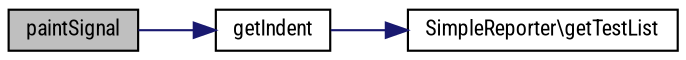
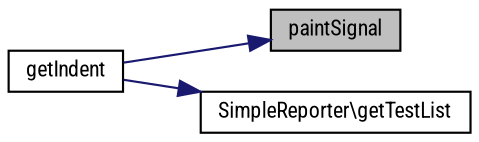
edge "paintSignal" -> "getIndent": reversed
